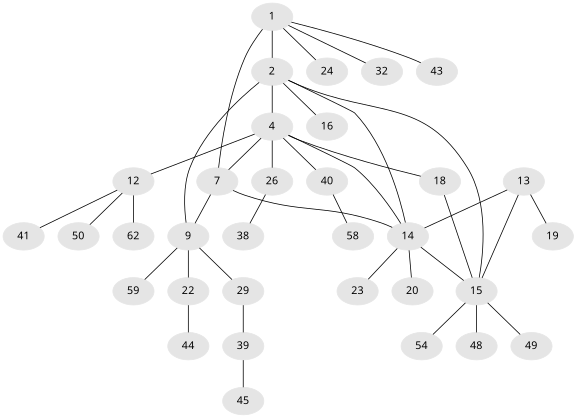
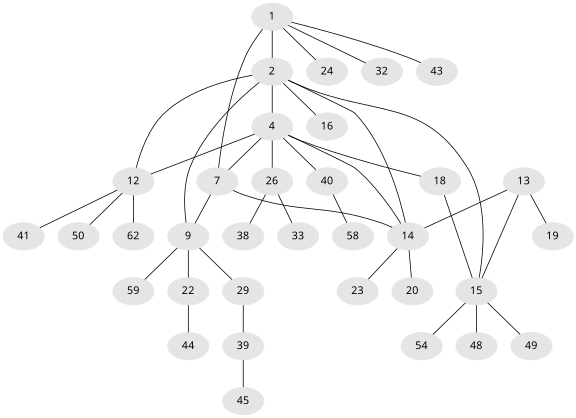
edge "2" -- "12": added
node "33": added
edge "14" -- "15": removed
